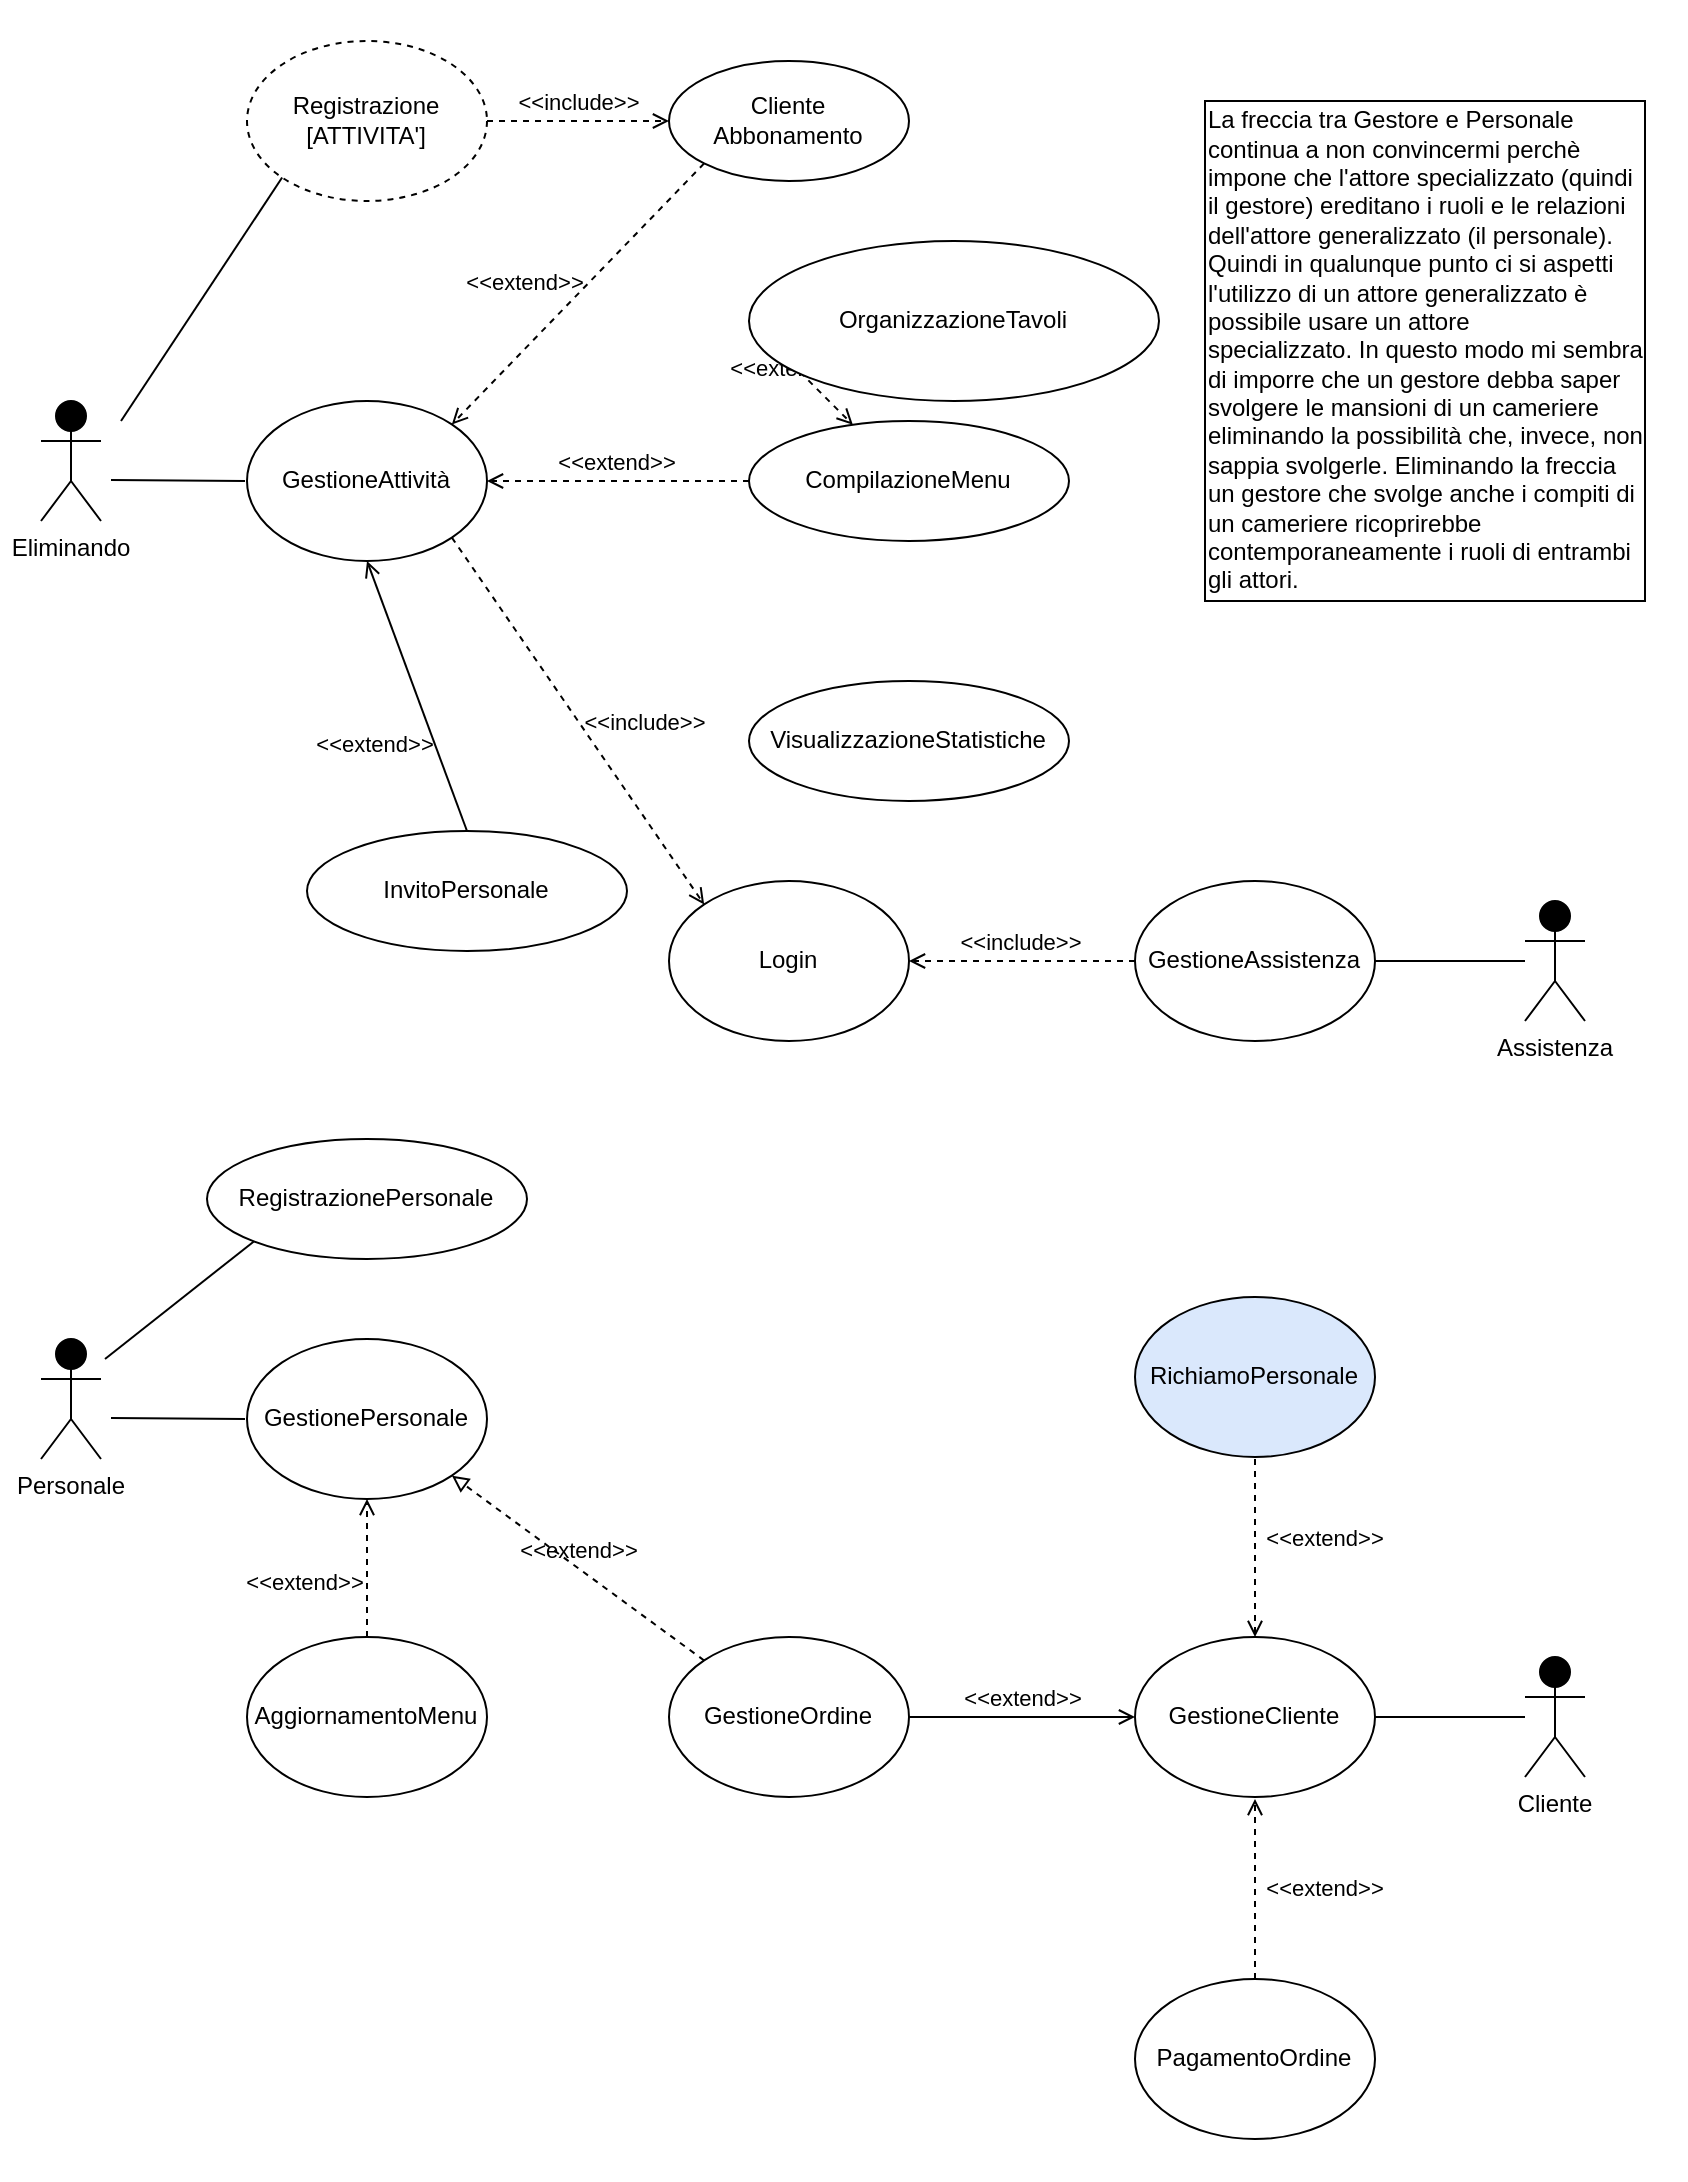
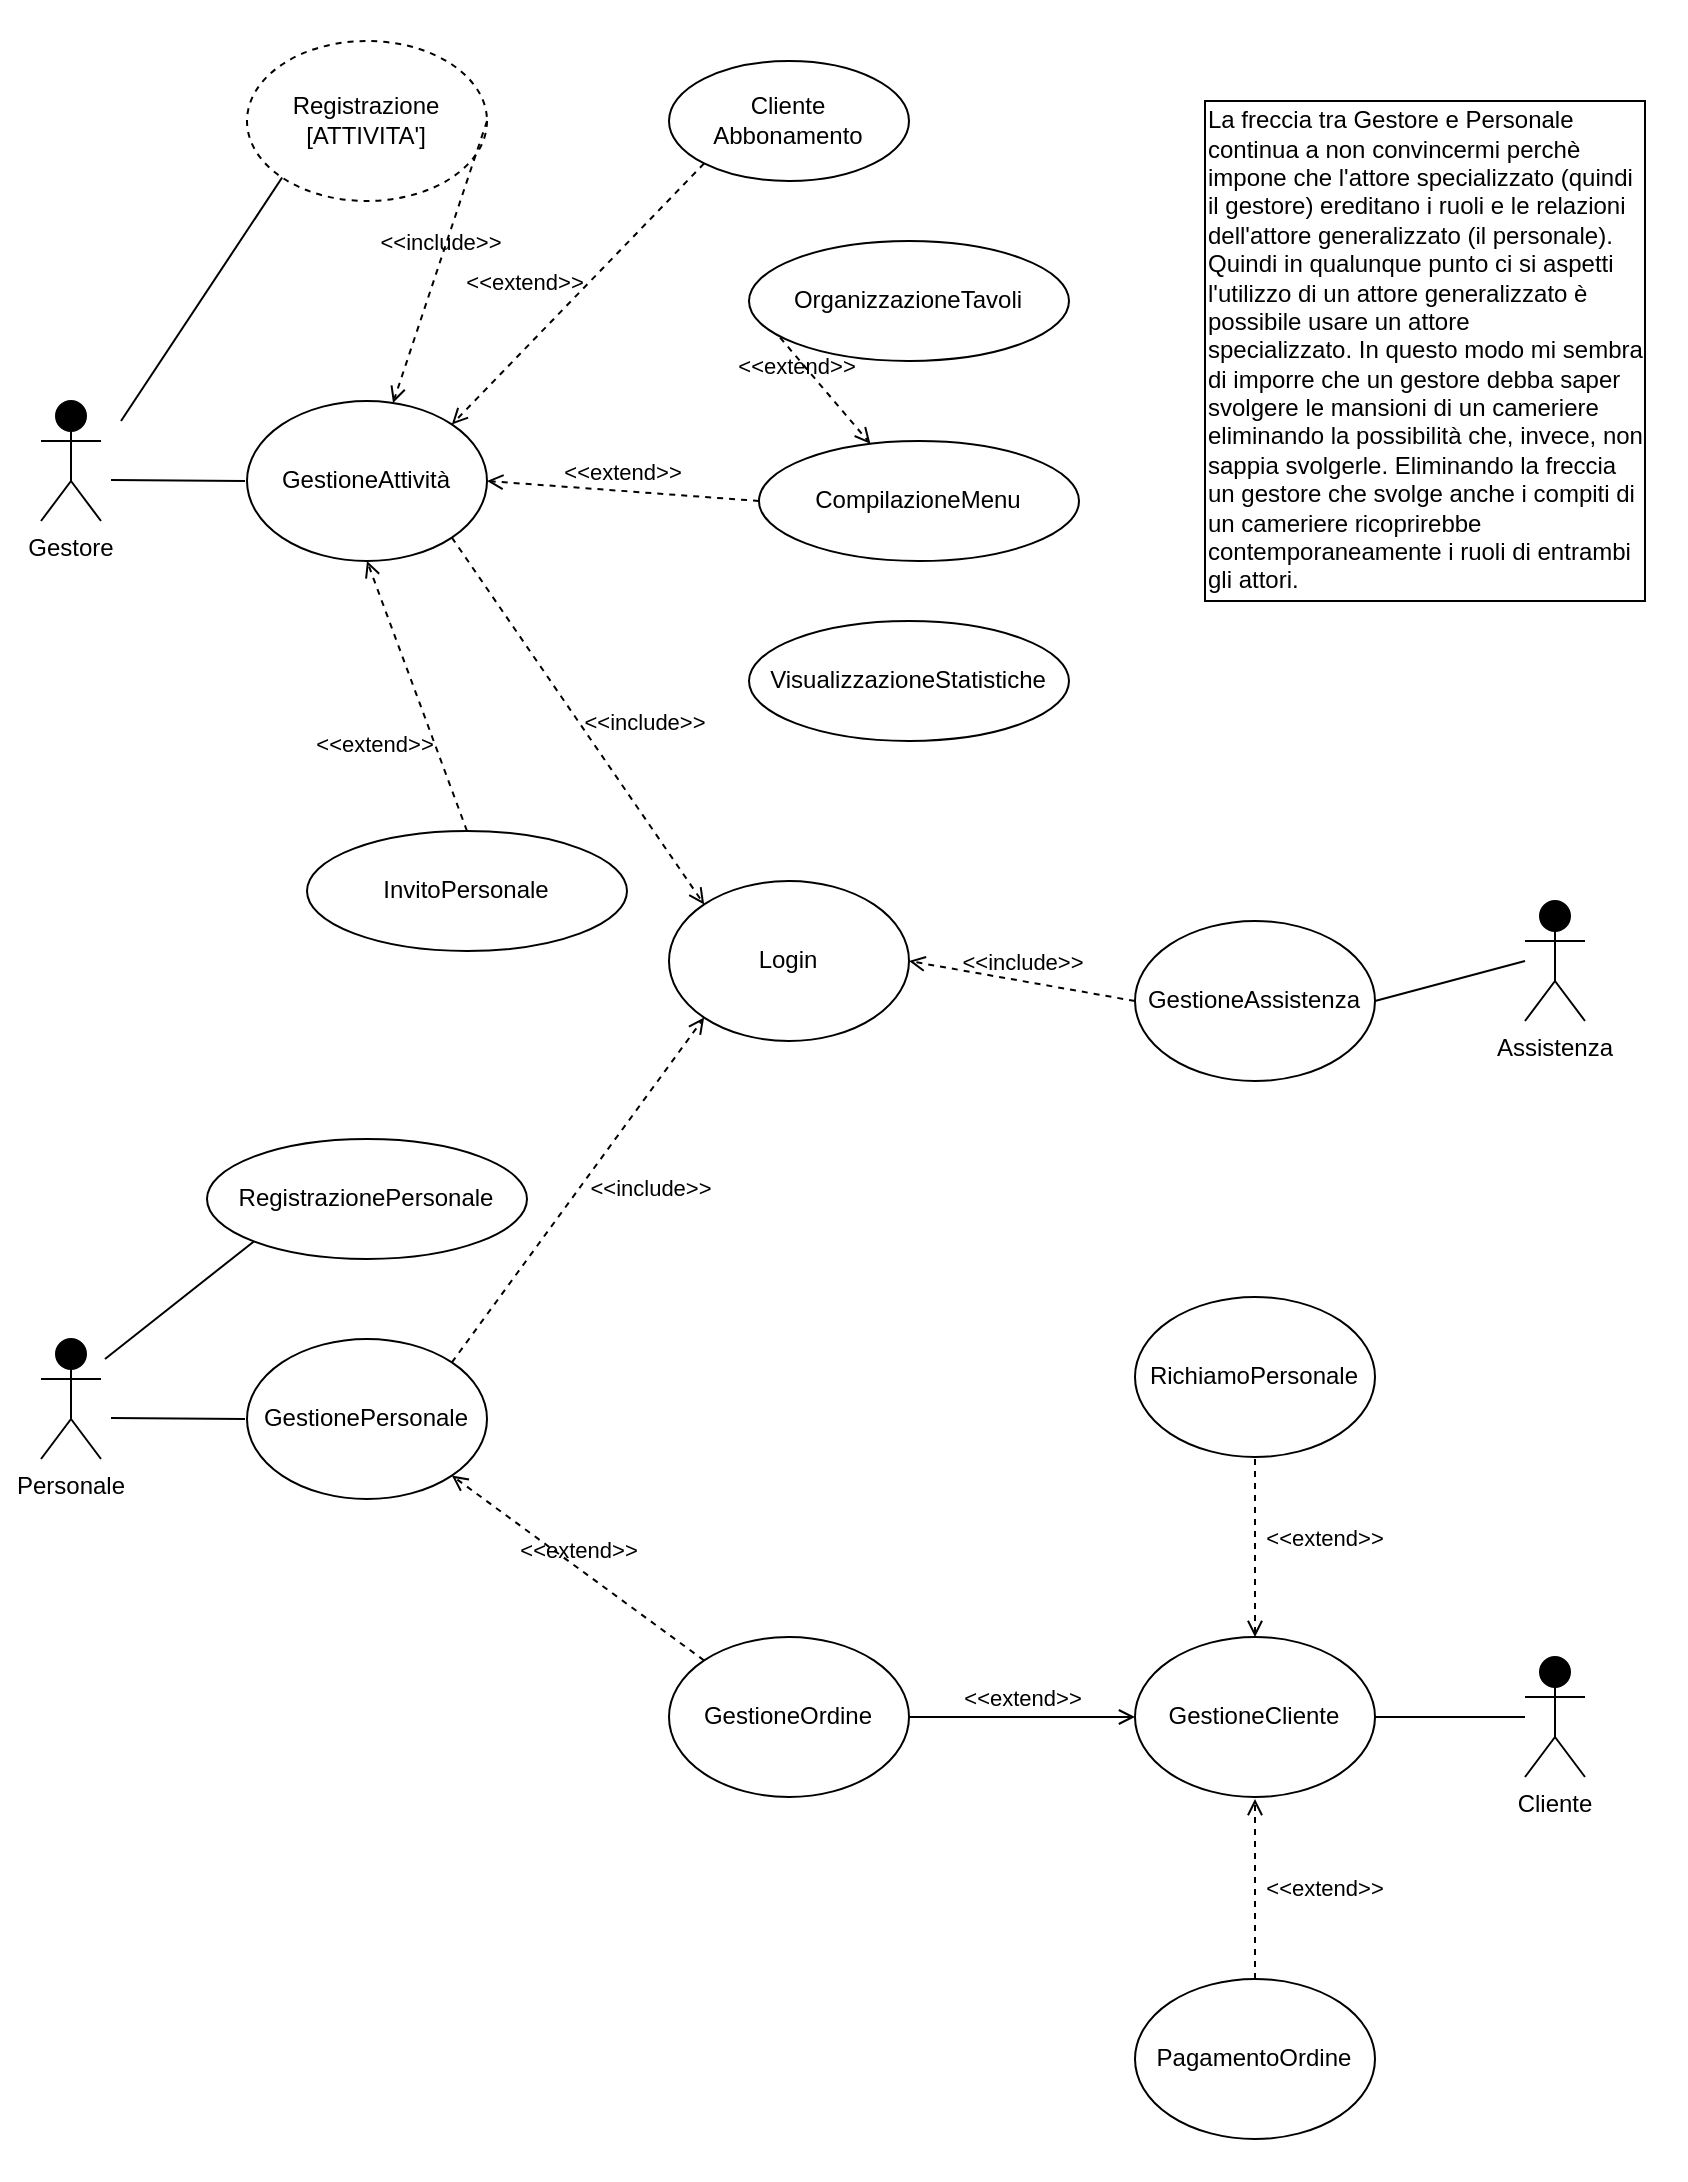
edge "Registrazione [ATTIVITA']" -> "Cliente Abbonamento": now "Registrazione [ATTIVITA']" -> "GestioneAttività"
node "OrganizzazioneTavoli": size 410x160 -> 320x120
node "CompilazioneMenu": moved (909, 481) -> (919, 501)
node "Eliminando": label "Eliminando" -> "Gestore"
edge "InvitoPersonale" -> "GestioneAttività": style solid -> dashed
node "VisualizzazioneStatistiche": moved (909, 741) -> (909, 681)
node "GestioneAssistenza": moved (1255, 961) -> (1255, 1001)
edge "GestionePersonale" -> "Login": added, label "<<include>>"
node "RichiamoPersonale": fillcolor #dae8fc -> #ffffff
edge "GestioneOrdine" -> "GestionePersonale": arrowhead block -> open
edge "AggiornamentoMenu" -> "GestionePersonale": removed, label "<<extend>>"
node "AggiornamentoMenu": removed
